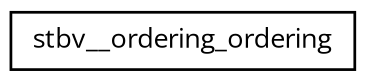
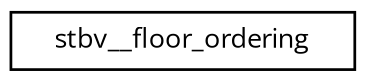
node "stbv__ordering_ordering": label "stbv__ordering_ordering" -> "stbv__floor_ordering"
